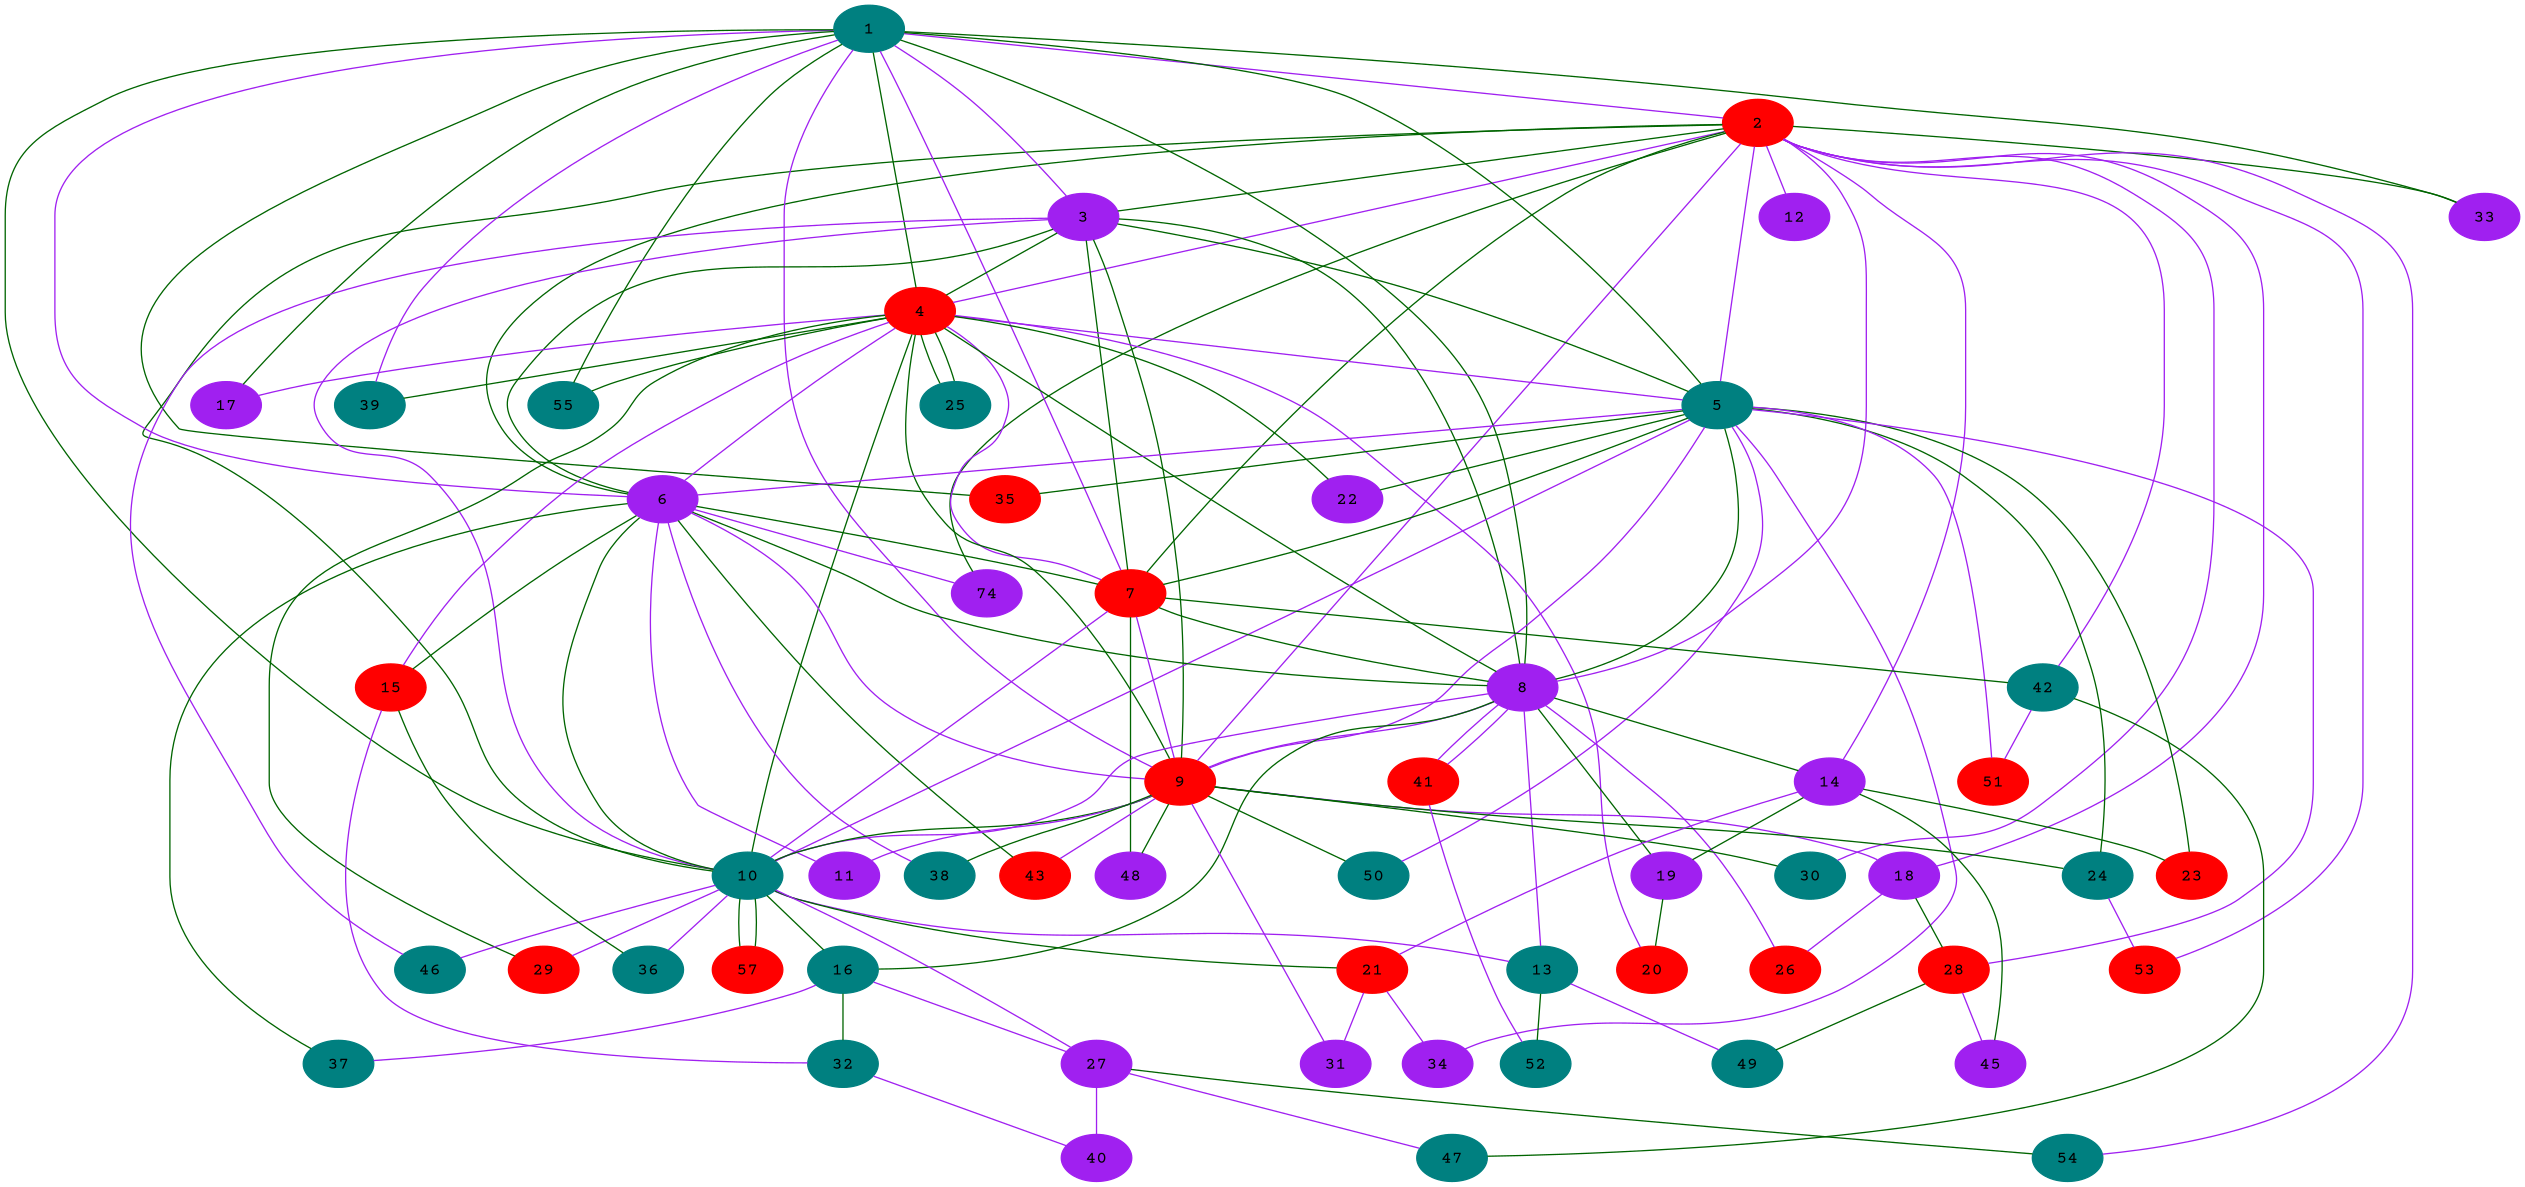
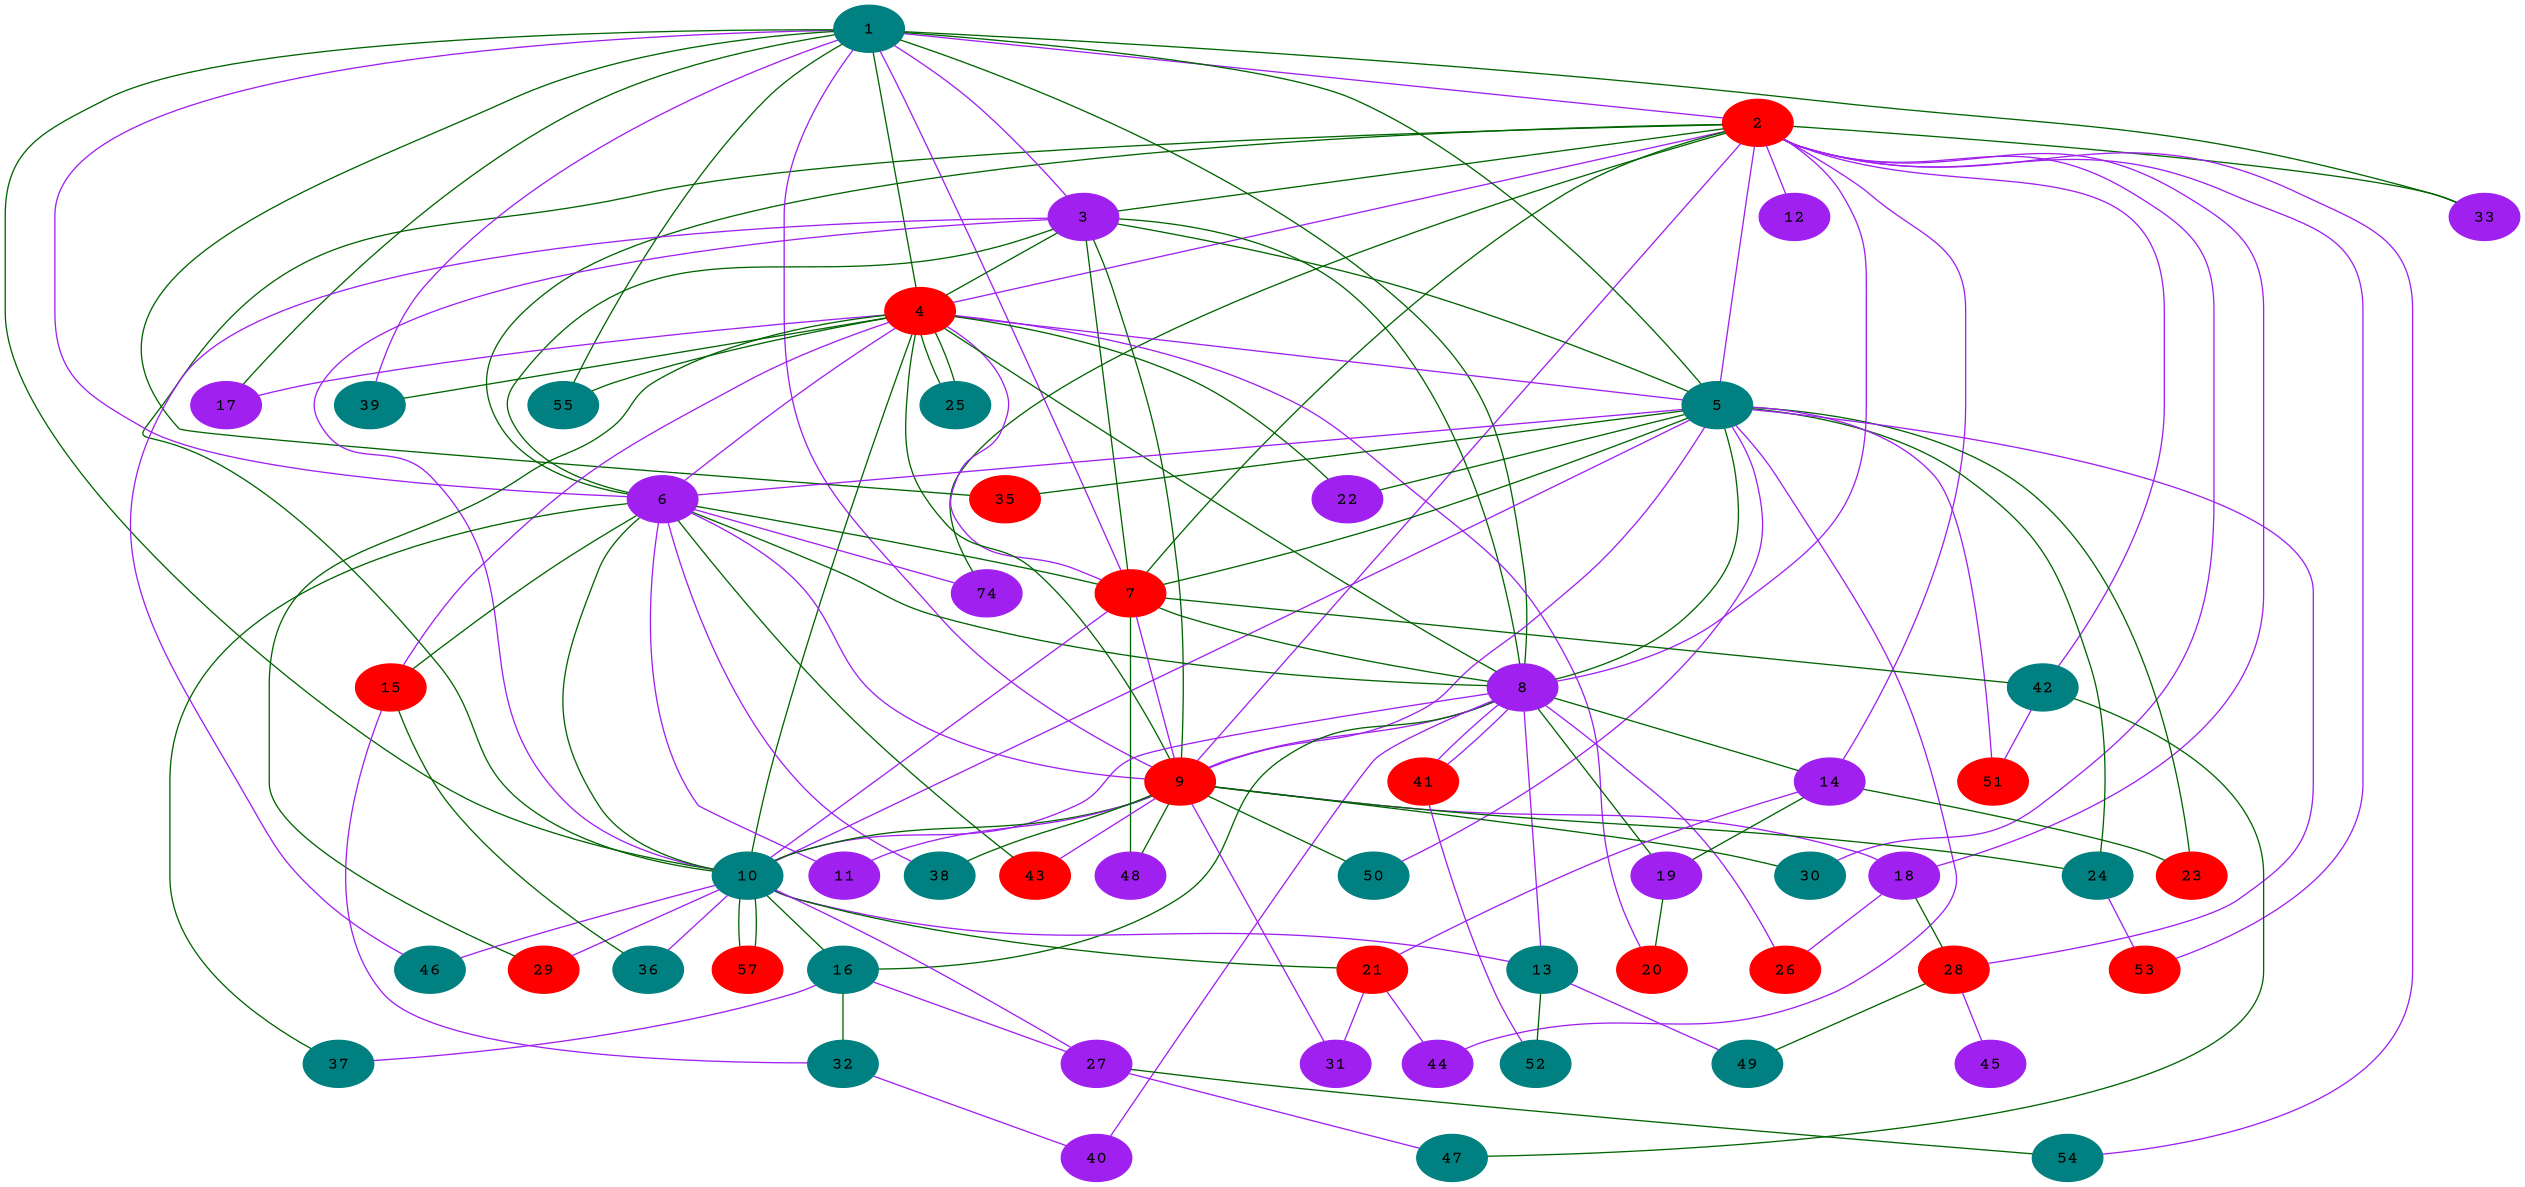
edge "14" -- "45": removed
node "34": label "34" -> "44"
edge "27" -- "40": now "8" -- "40"
